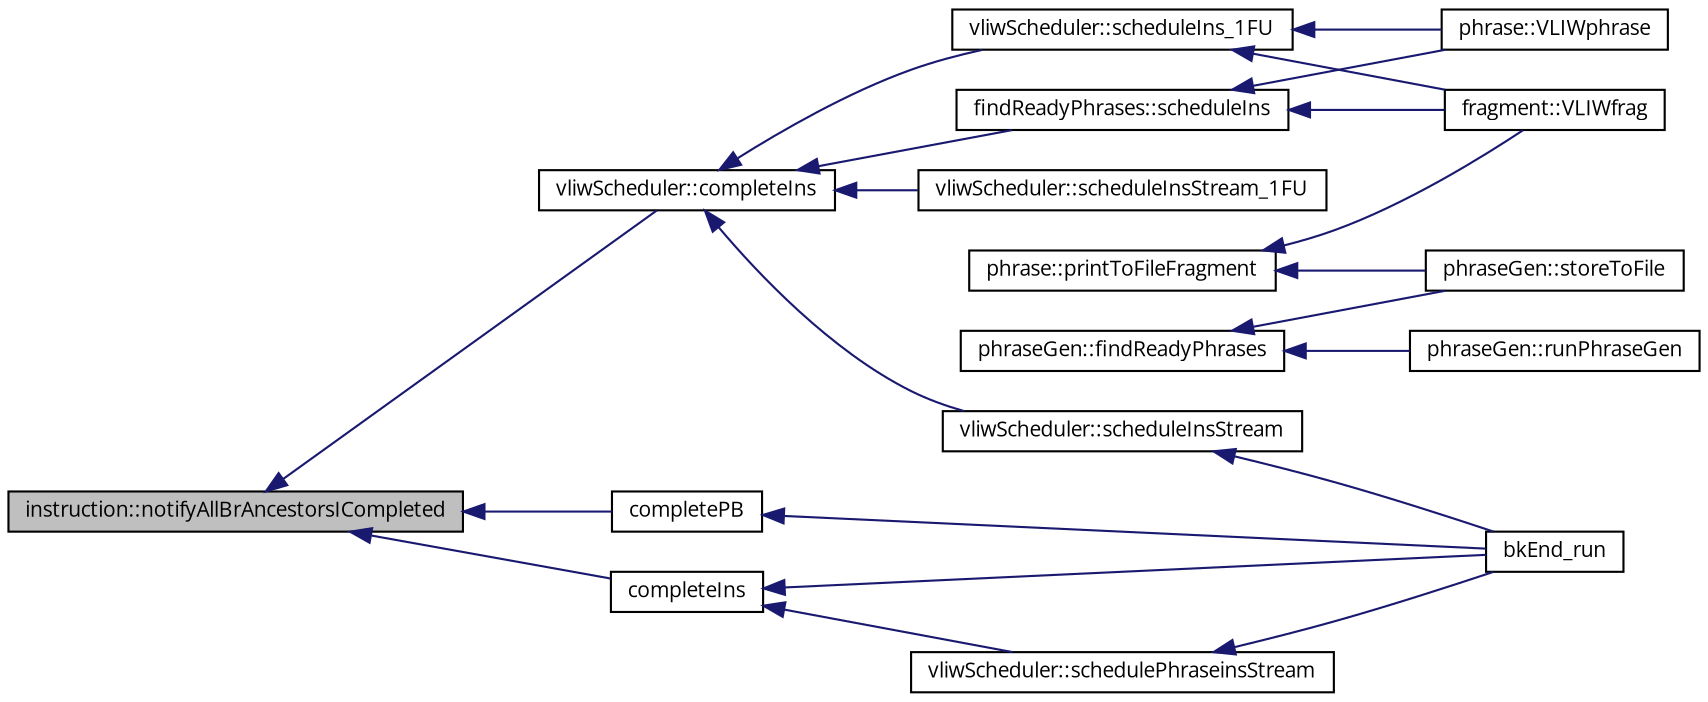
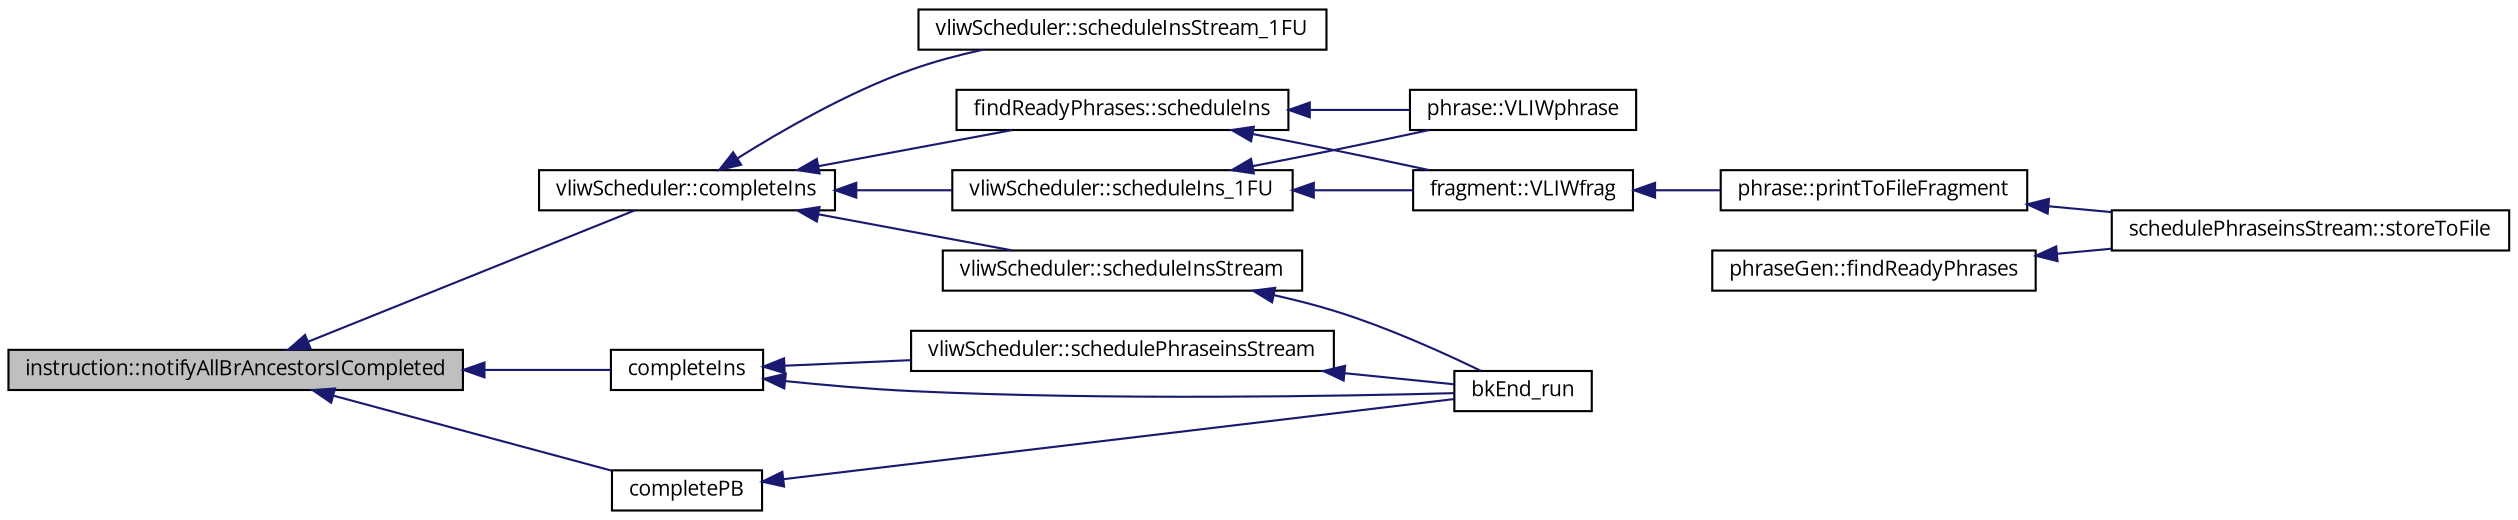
edge "fragment::VLIWfrag" -> "phrase::printToFileFragment": reversed
node "phraseGen::storeToFile": label "phraseGen::storeToFile" -> "schedulePhraseinsStream::storeToFile"
node "phraseGen::runPhraseGen": removed
